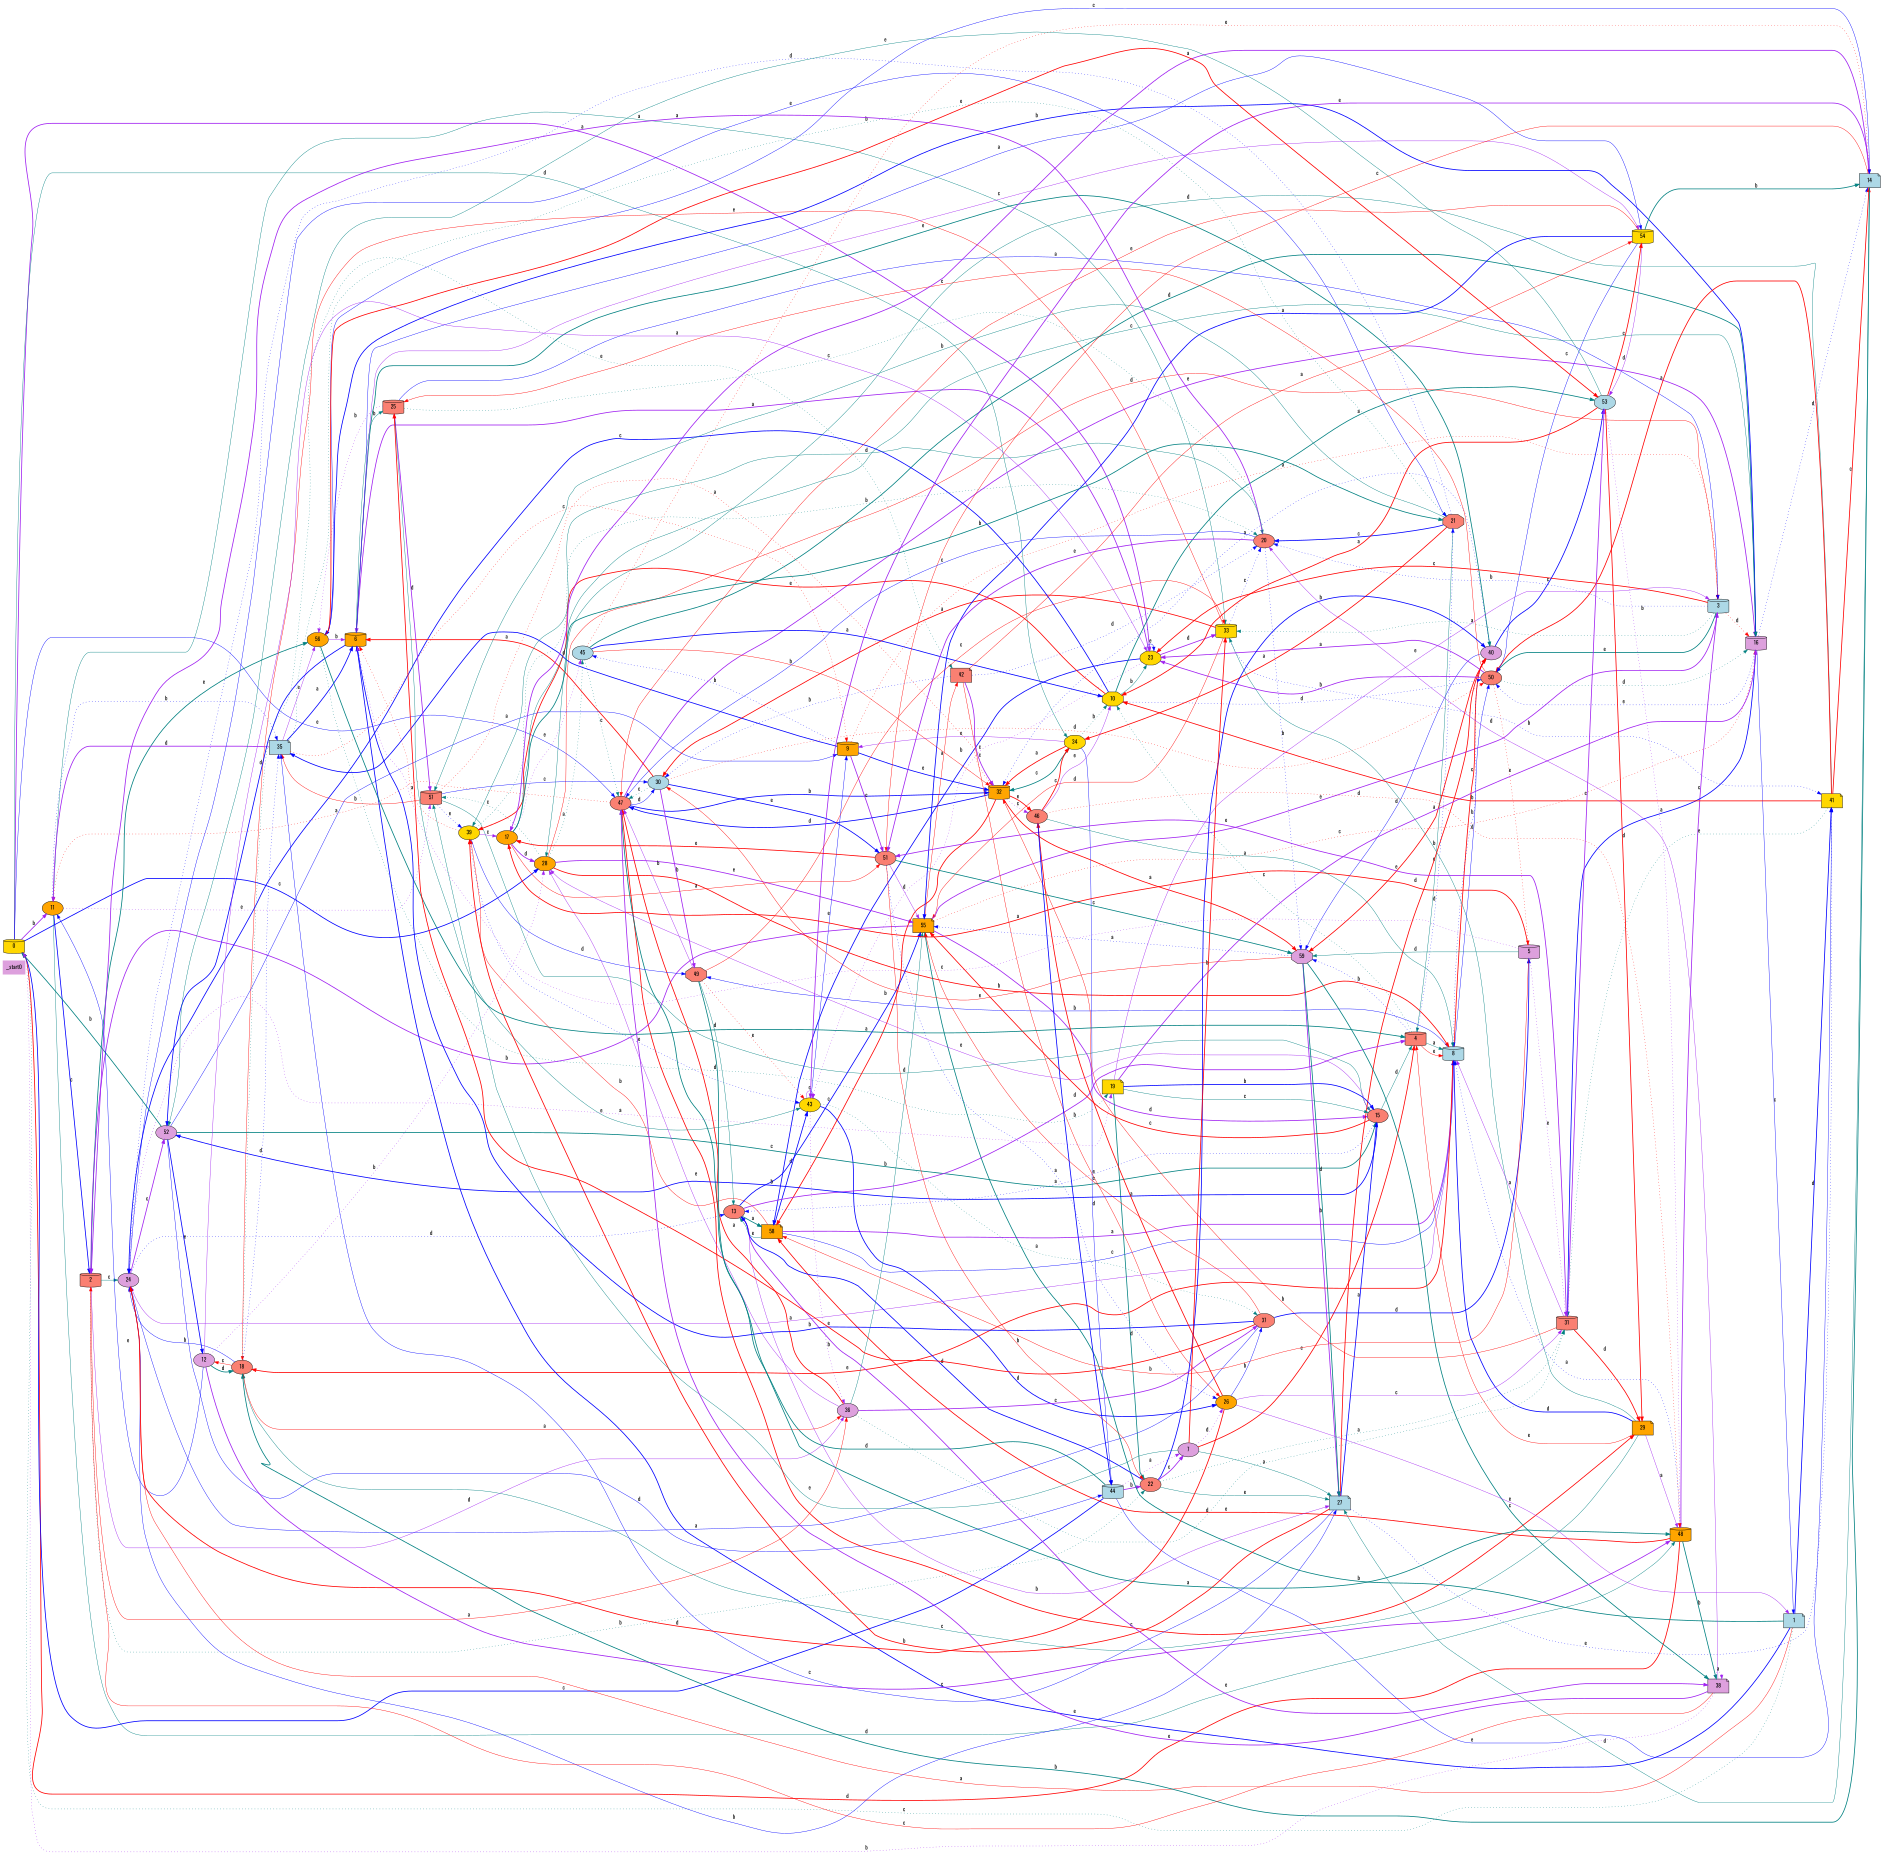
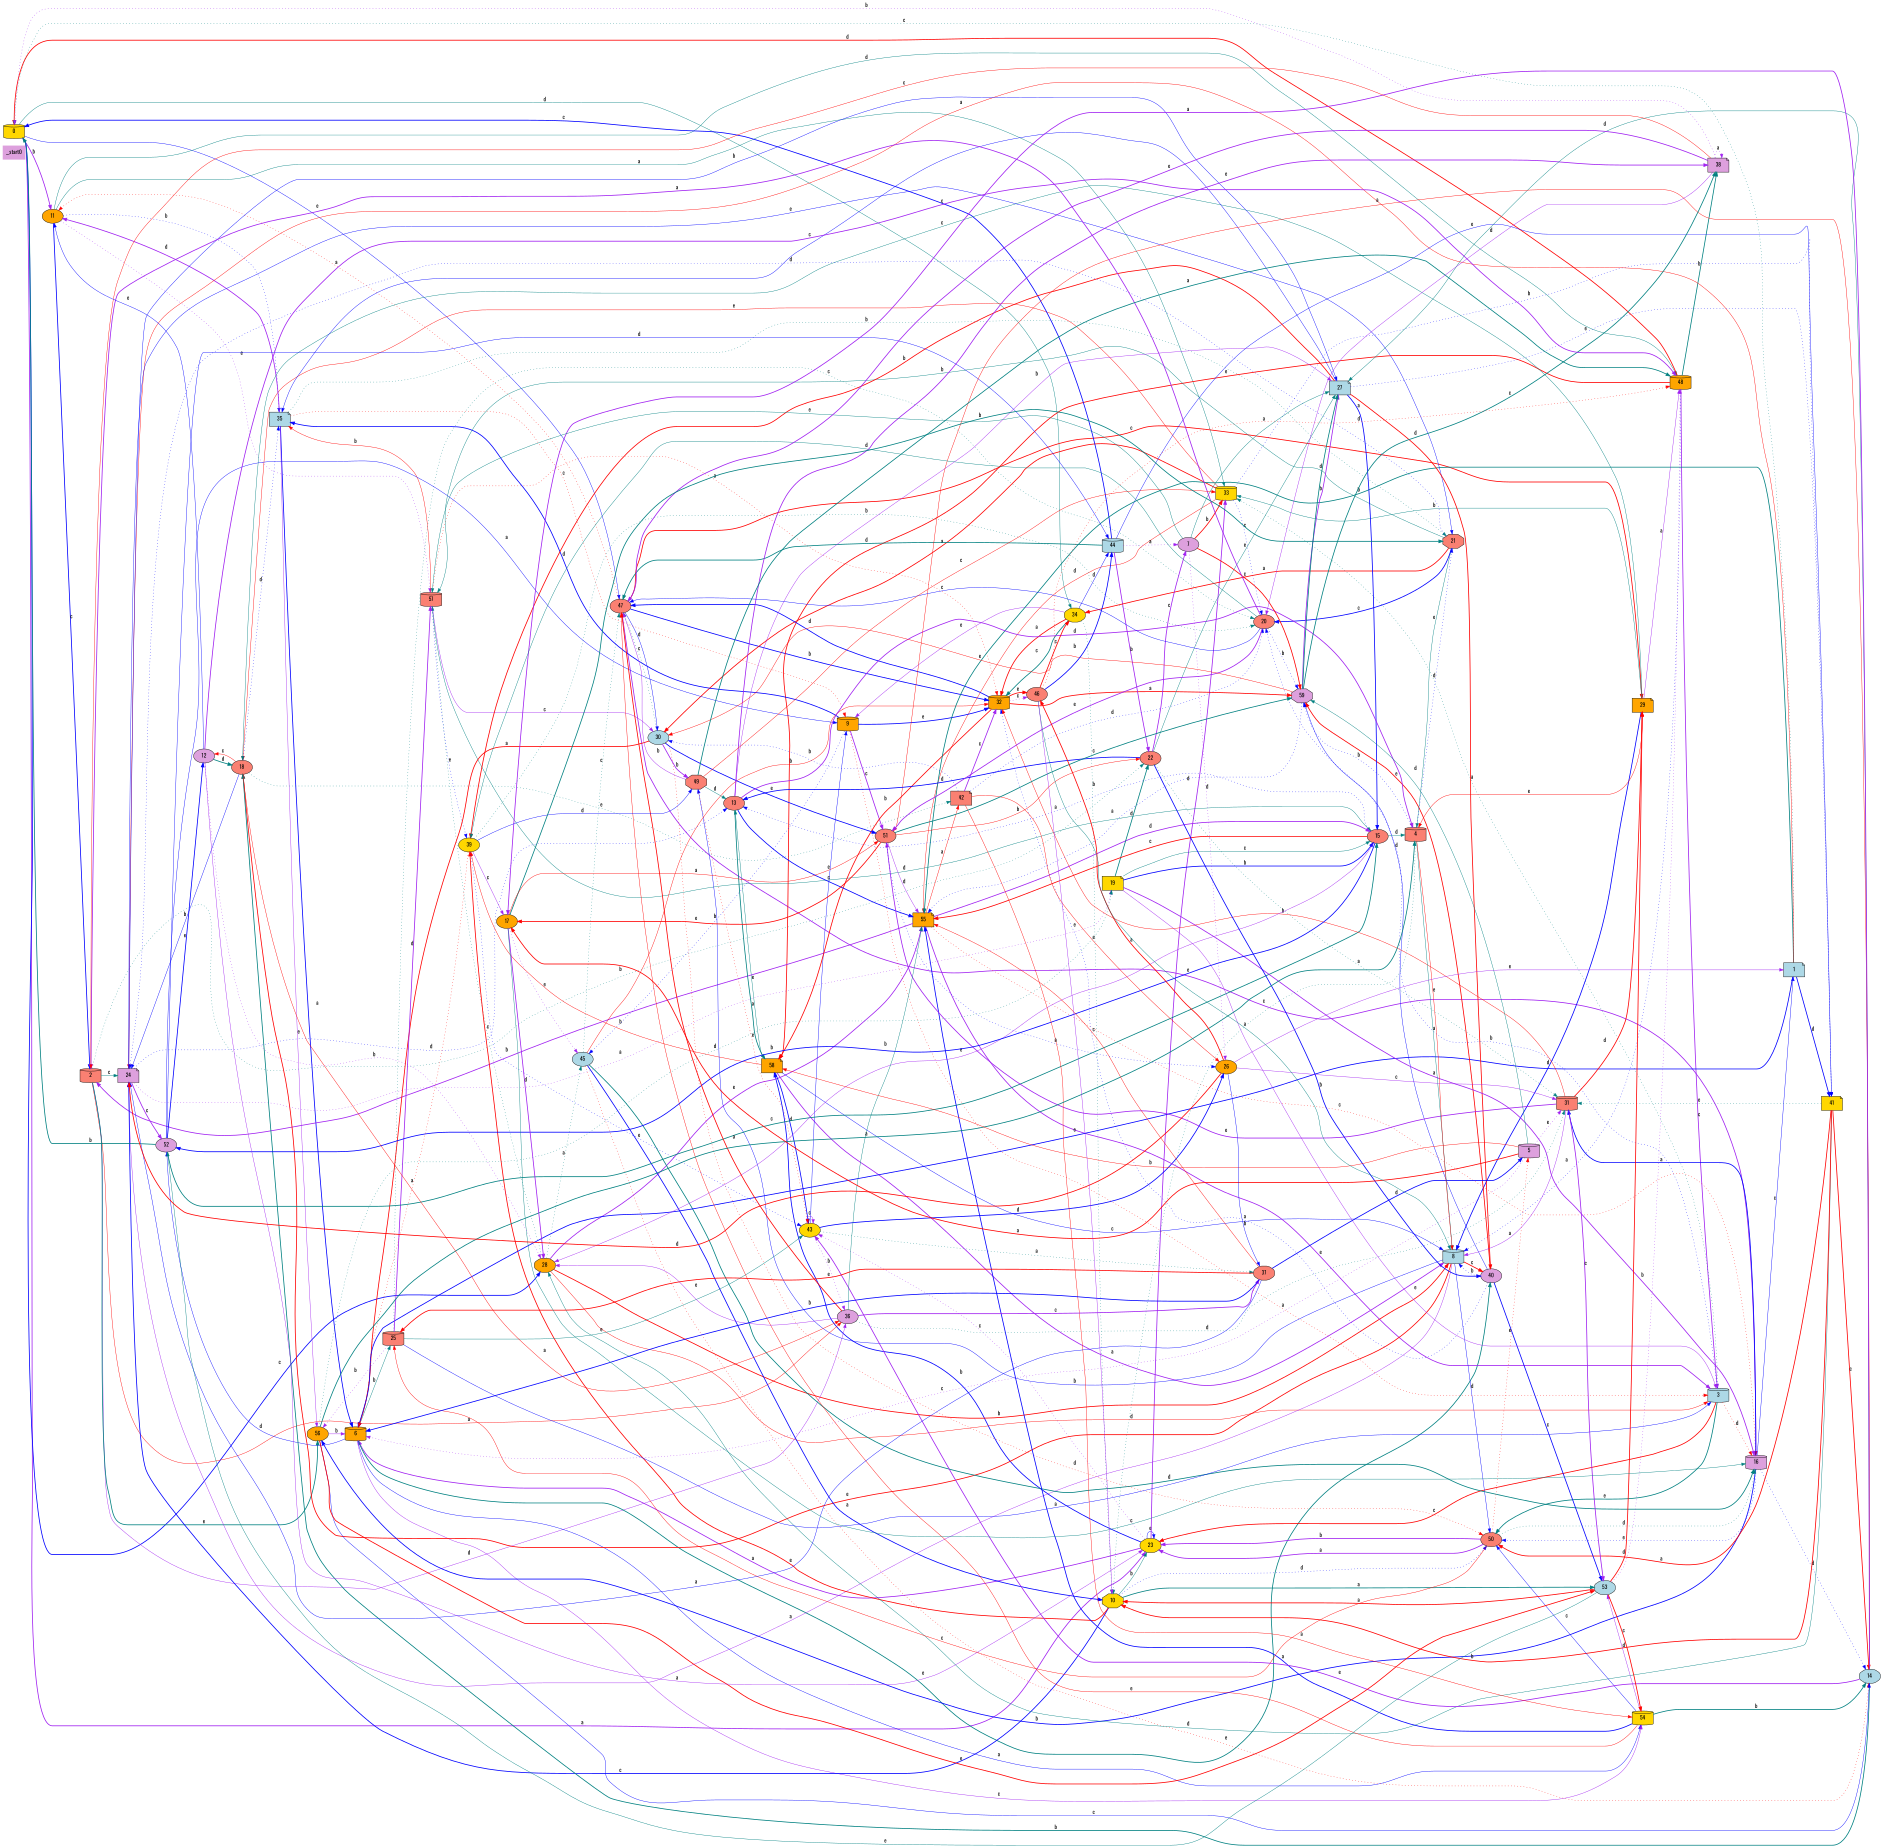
edge "14" -> "51": label "c" -> "a"
node "14": shape note -> octagon
edge "57" -> "30": color blue -> purple
edge "6" -> "52": style bold -> solid
edge "7" -> "4": now "7" -> "59"
node "24": shape ellipse -> note
